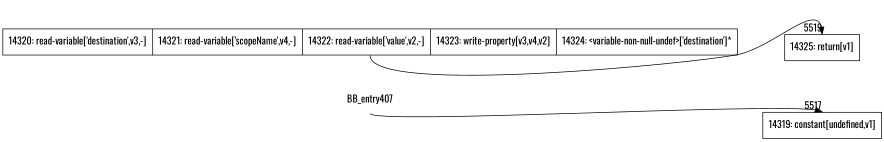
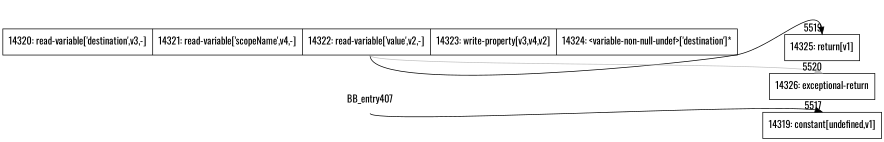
node "14326: exceptional-return": added
